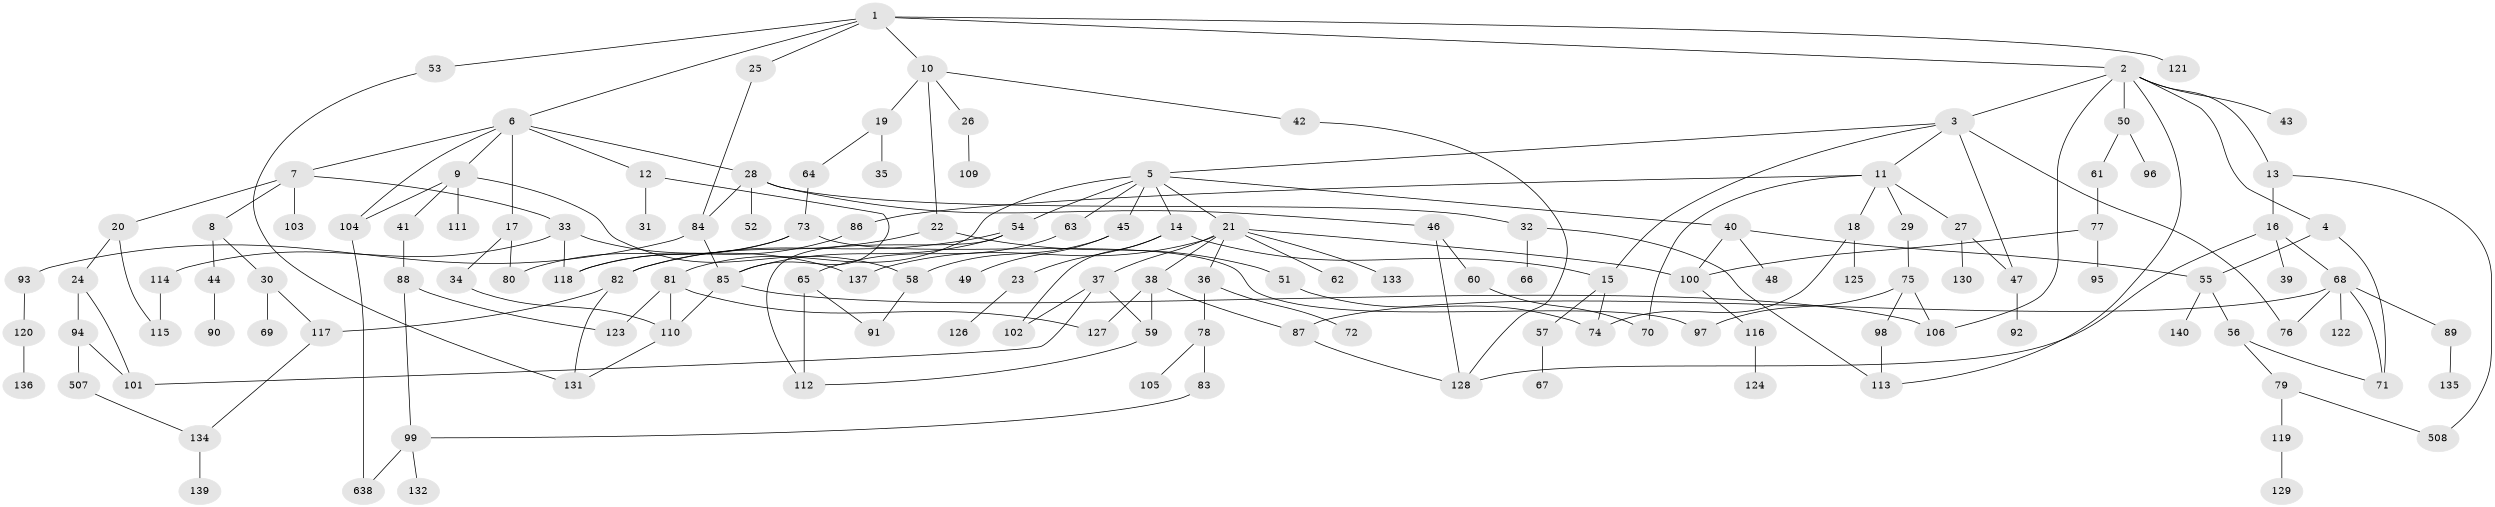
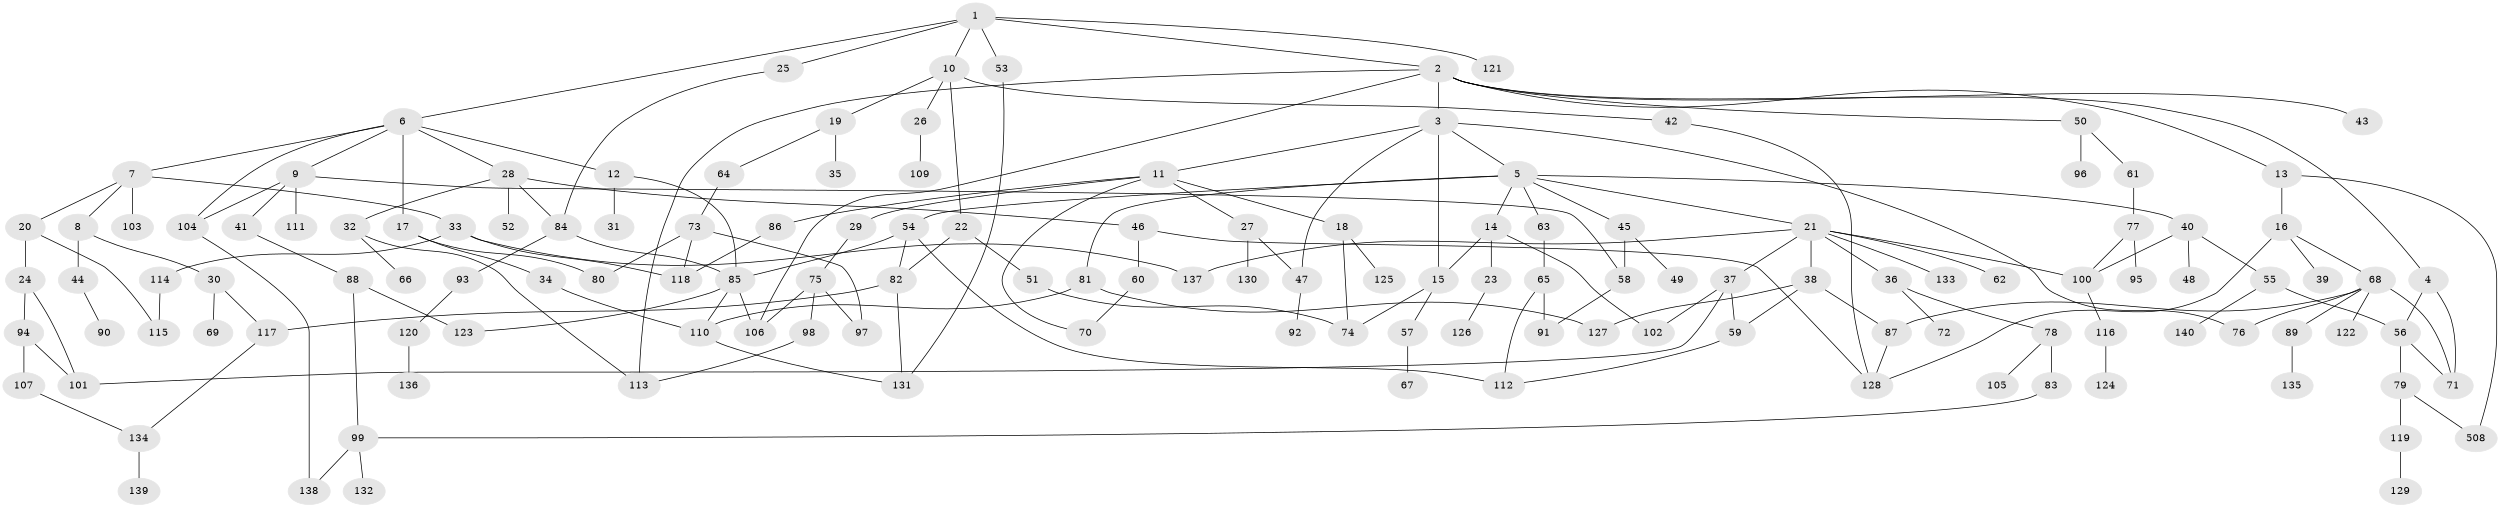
edge "4" -- "55": now "4" -- "56"
edge "81" -- "123": now "85" -- "123"
node "507": label "507" -> "107"
node "638": label "638" -> "138"
